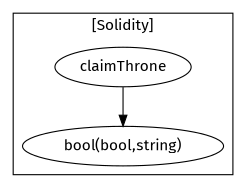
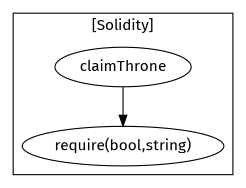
node "bool(bool,string)": label "bool(bool,string)" -> "require(bool,string)"
